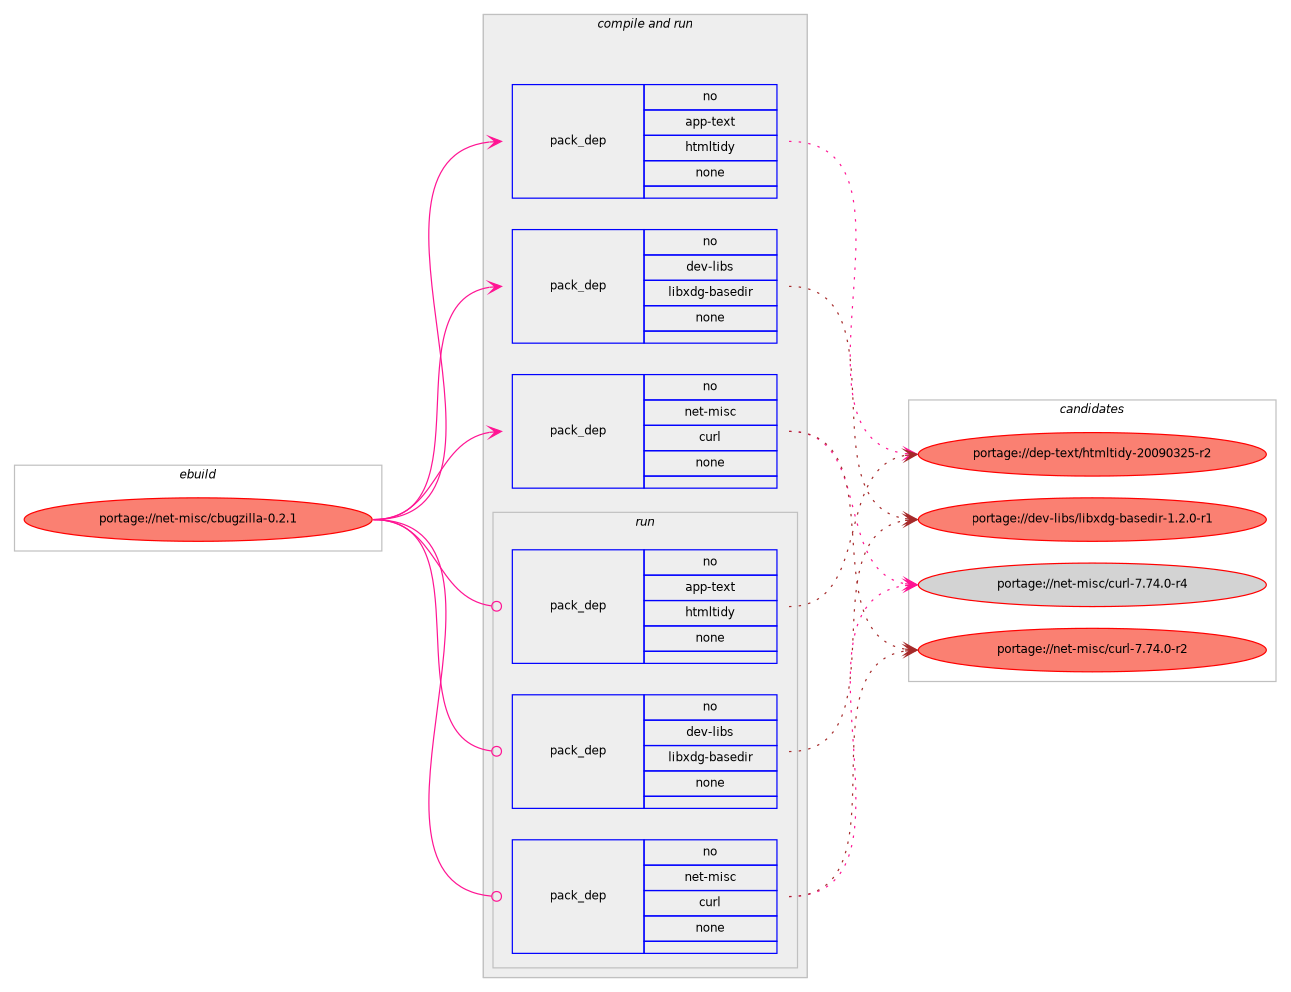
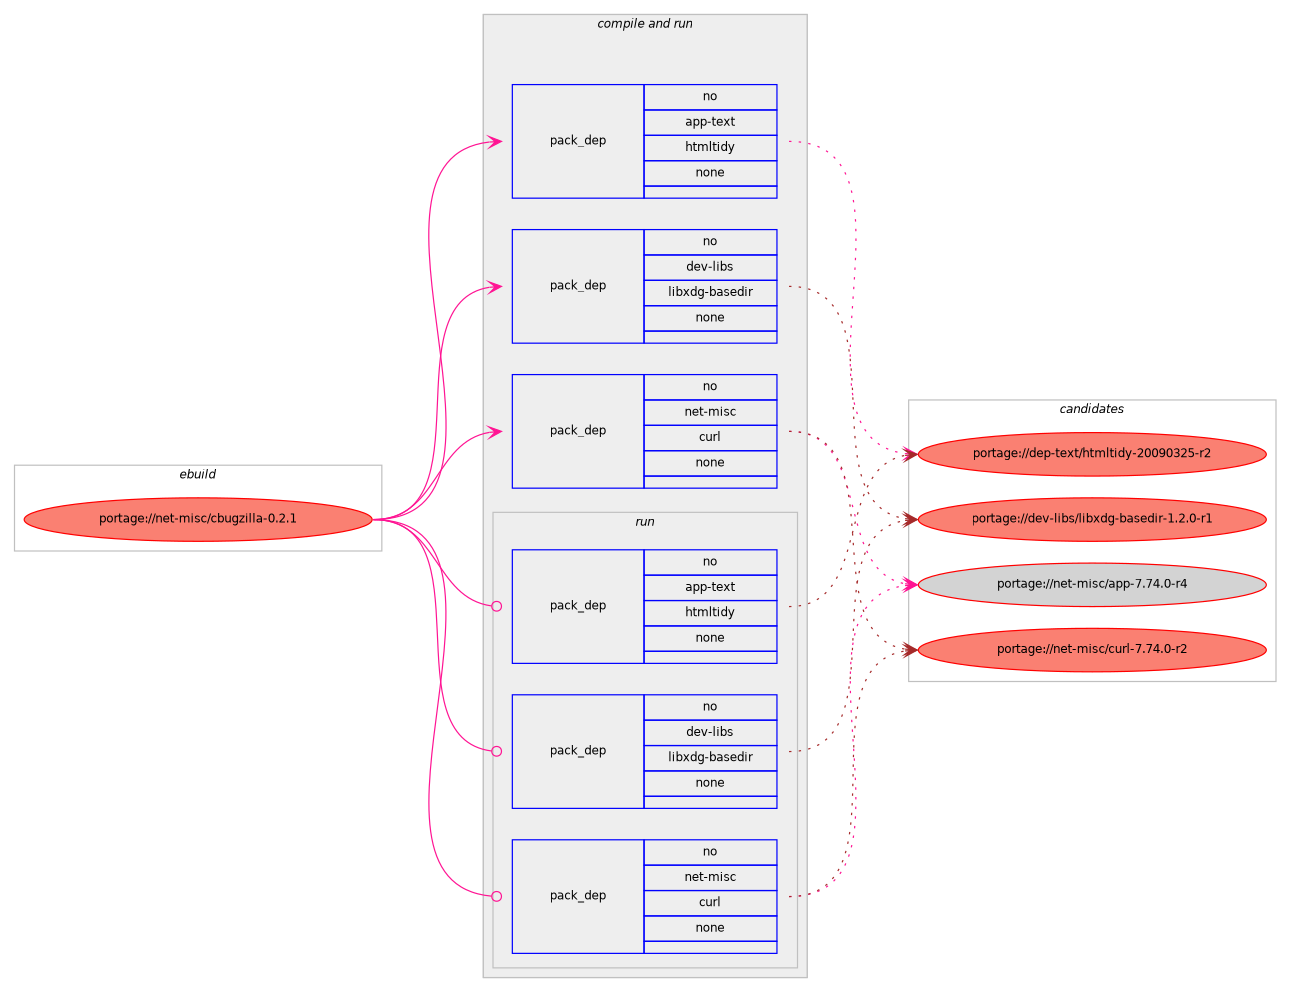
node "portage://net-misc/curl-7.74.0-r4": label "portage://net-misc/curl-7.74.0-r4" -> "portage://net-misc/app-7.74.0-r4"
